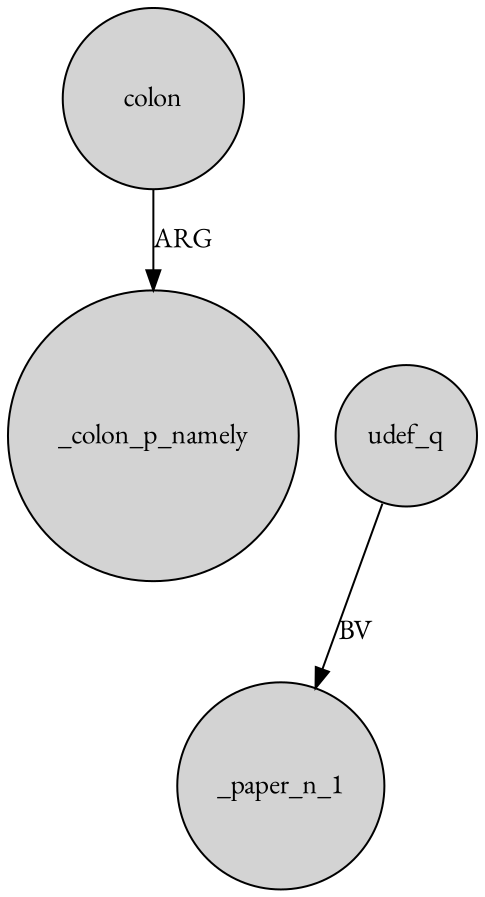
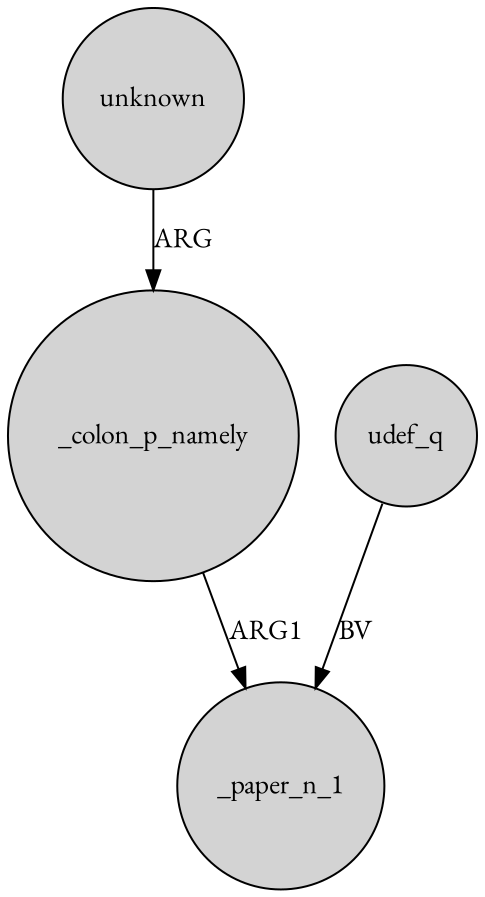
node "colon": label "colon" -> "unknown"
edge "_colon_p_namely" -> "_paper_n_1": added, label "ARG1"
